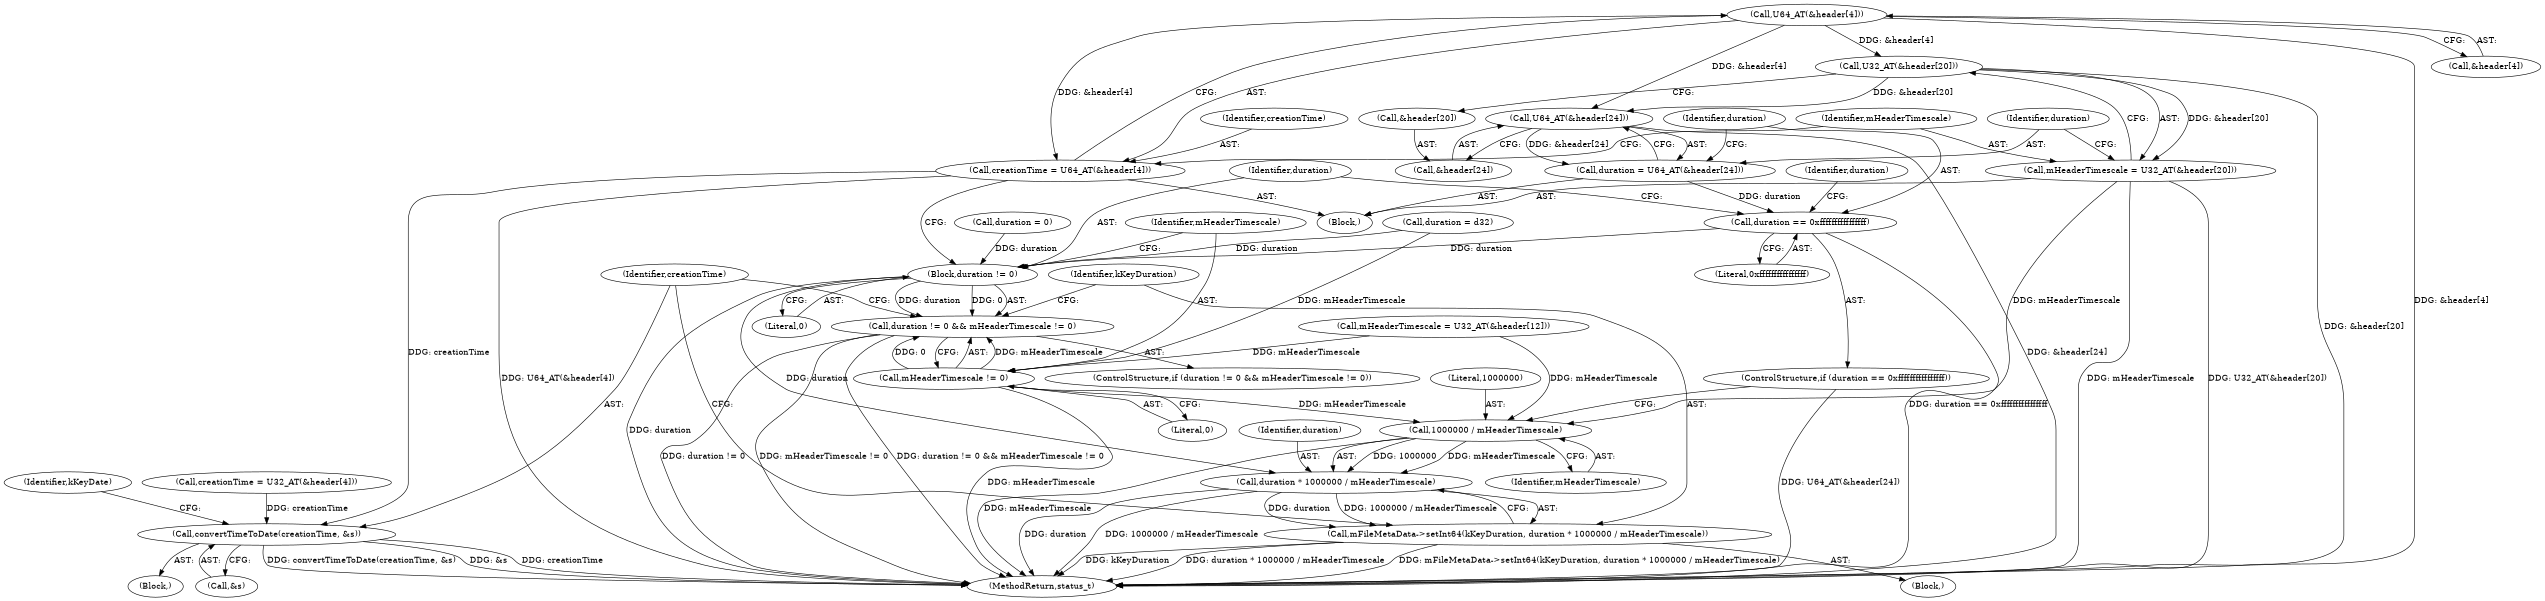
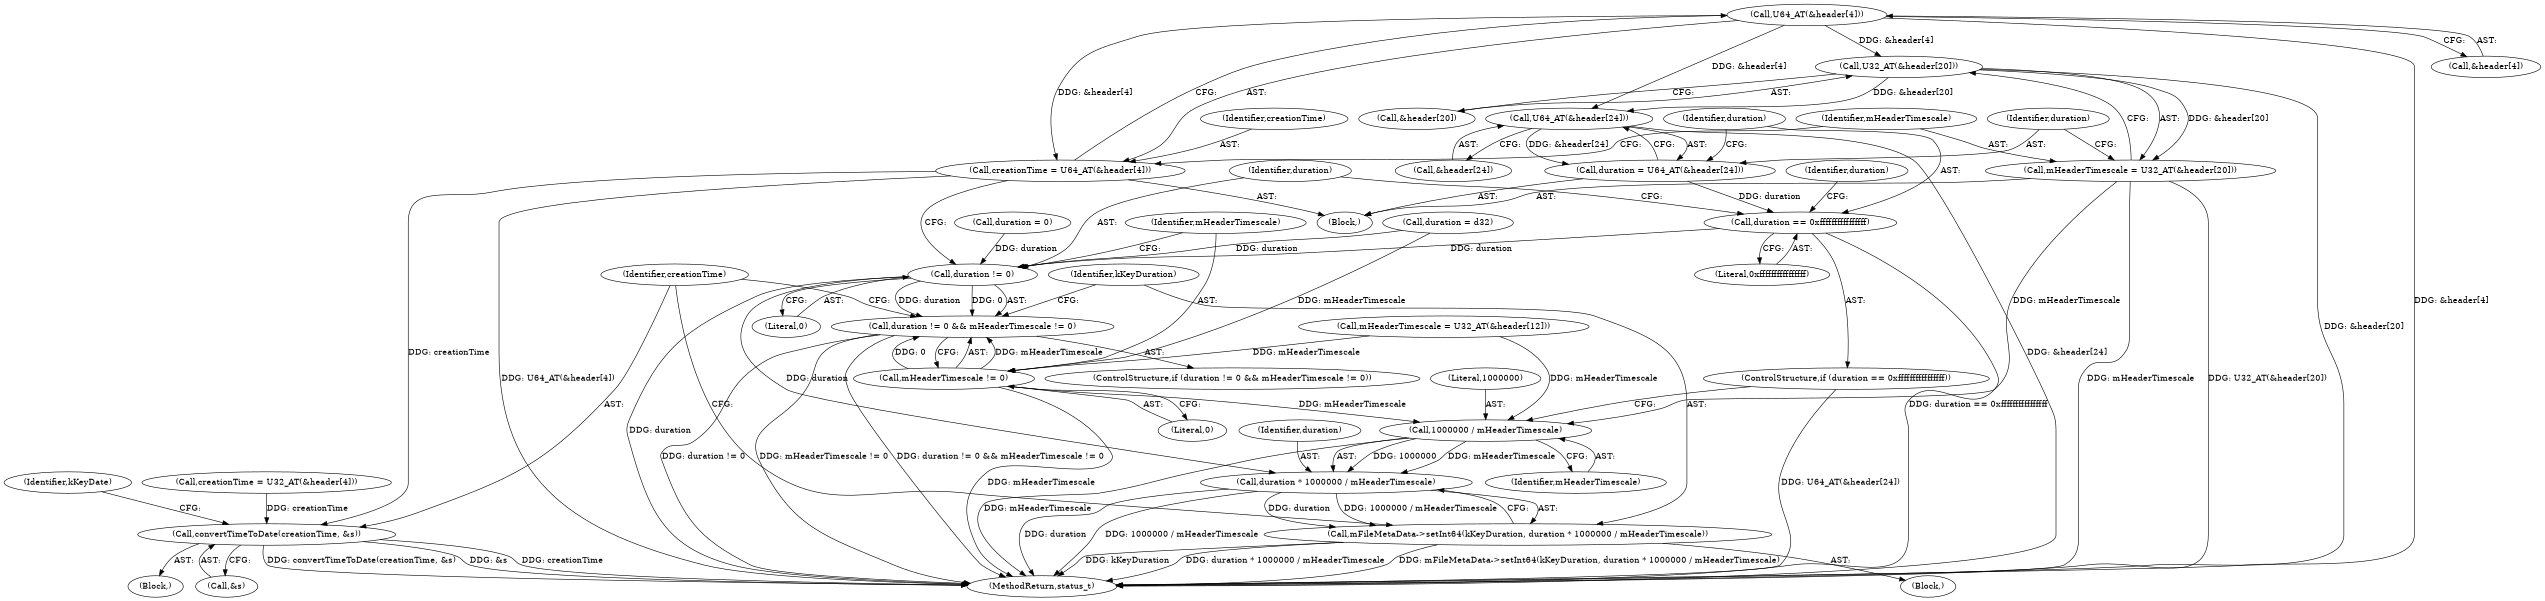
edge "(Call,&header[20])" -> "(Call,&header[24])": now "(Call,&header[20])" -> "(Call,U32_AT(&header[20]))"
node "(Block,duration != 0)": label "(Block,duration != 0)" -> "(Call,duration != 0)"
